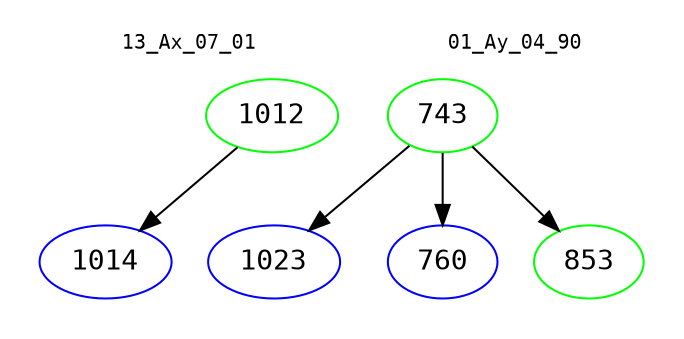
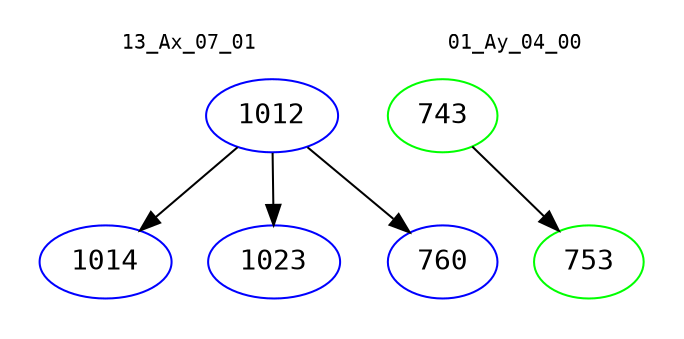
cluster "01_Ay_04_90": label "01_Ay_04_90" -> "01_Ay_04_00"
node "1012": color green -> blue
edge "743" -> "1023": now "1012" -> "1023"
edge "743" -> "760": now "1012" -> "760"
node "853": label "853" -> "753"
